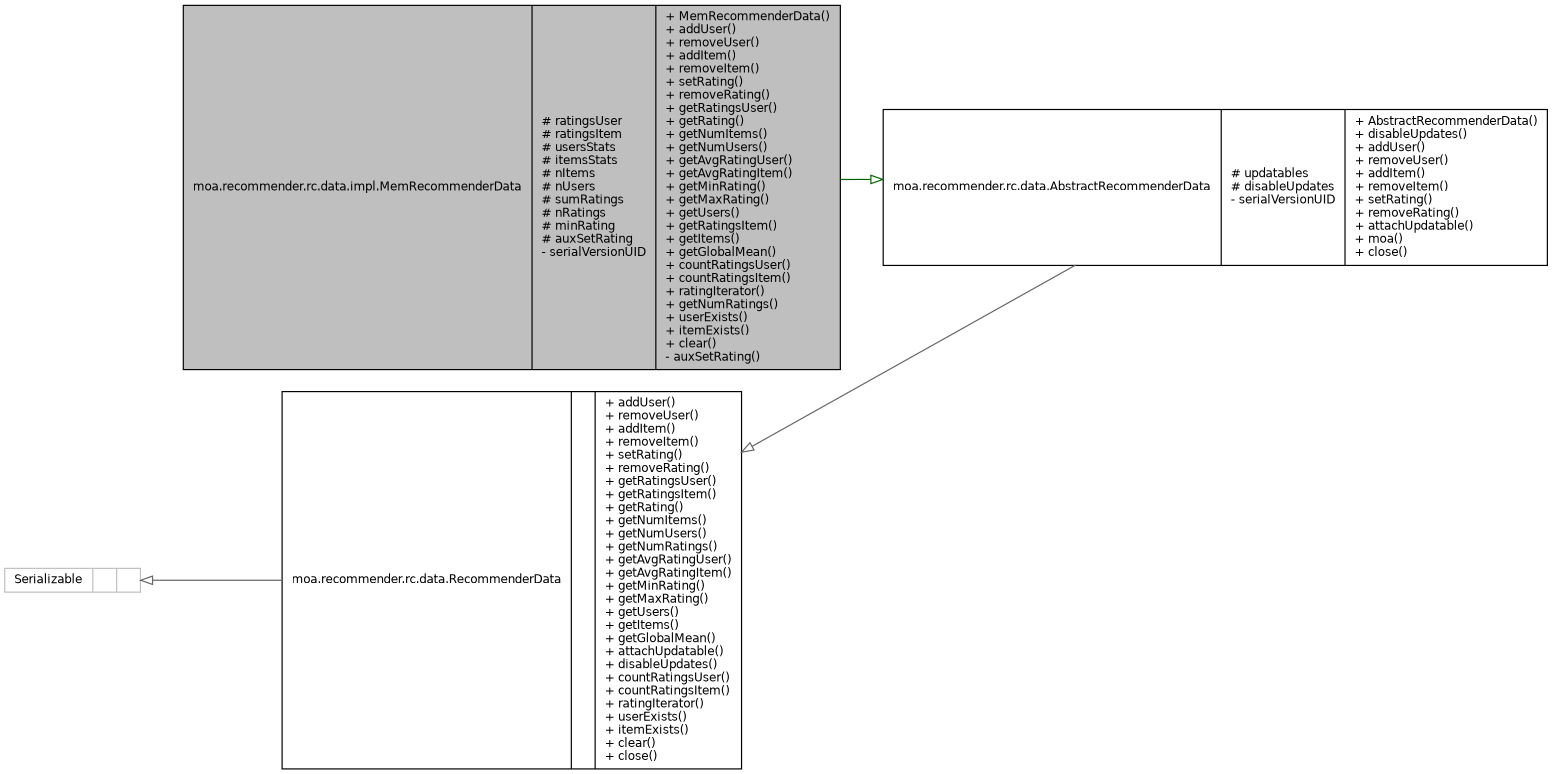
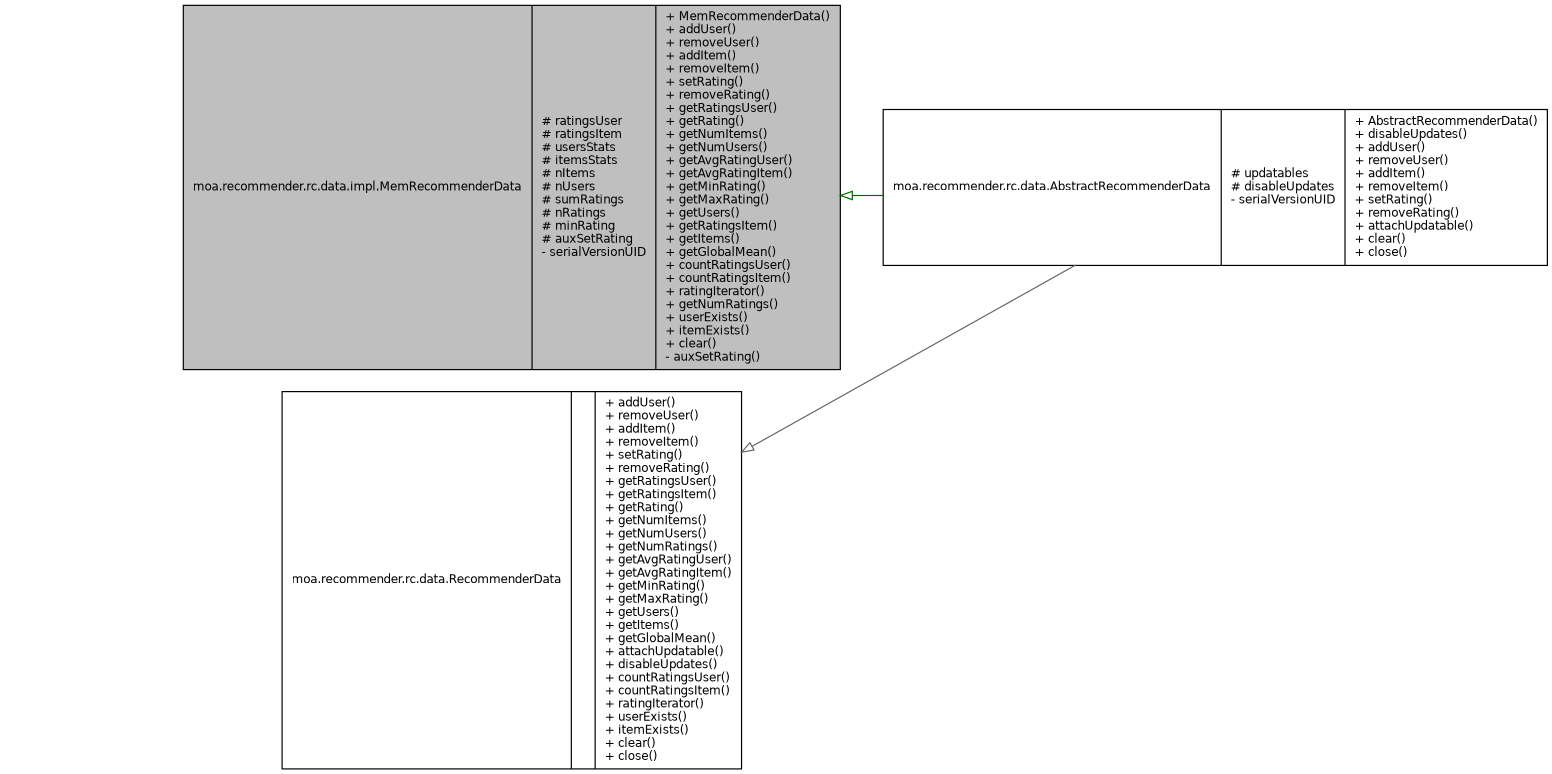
edge "moa.recommender.rc.data.impl.MemRecommenderData" -> "moa.recommender.rc.data.AbstractRecommenderData": reversed
node "moa.recommender.rc.data.AbstractRecommenderData": text "+ moa()" -> "+ clear()"
node "Serializable": removed
